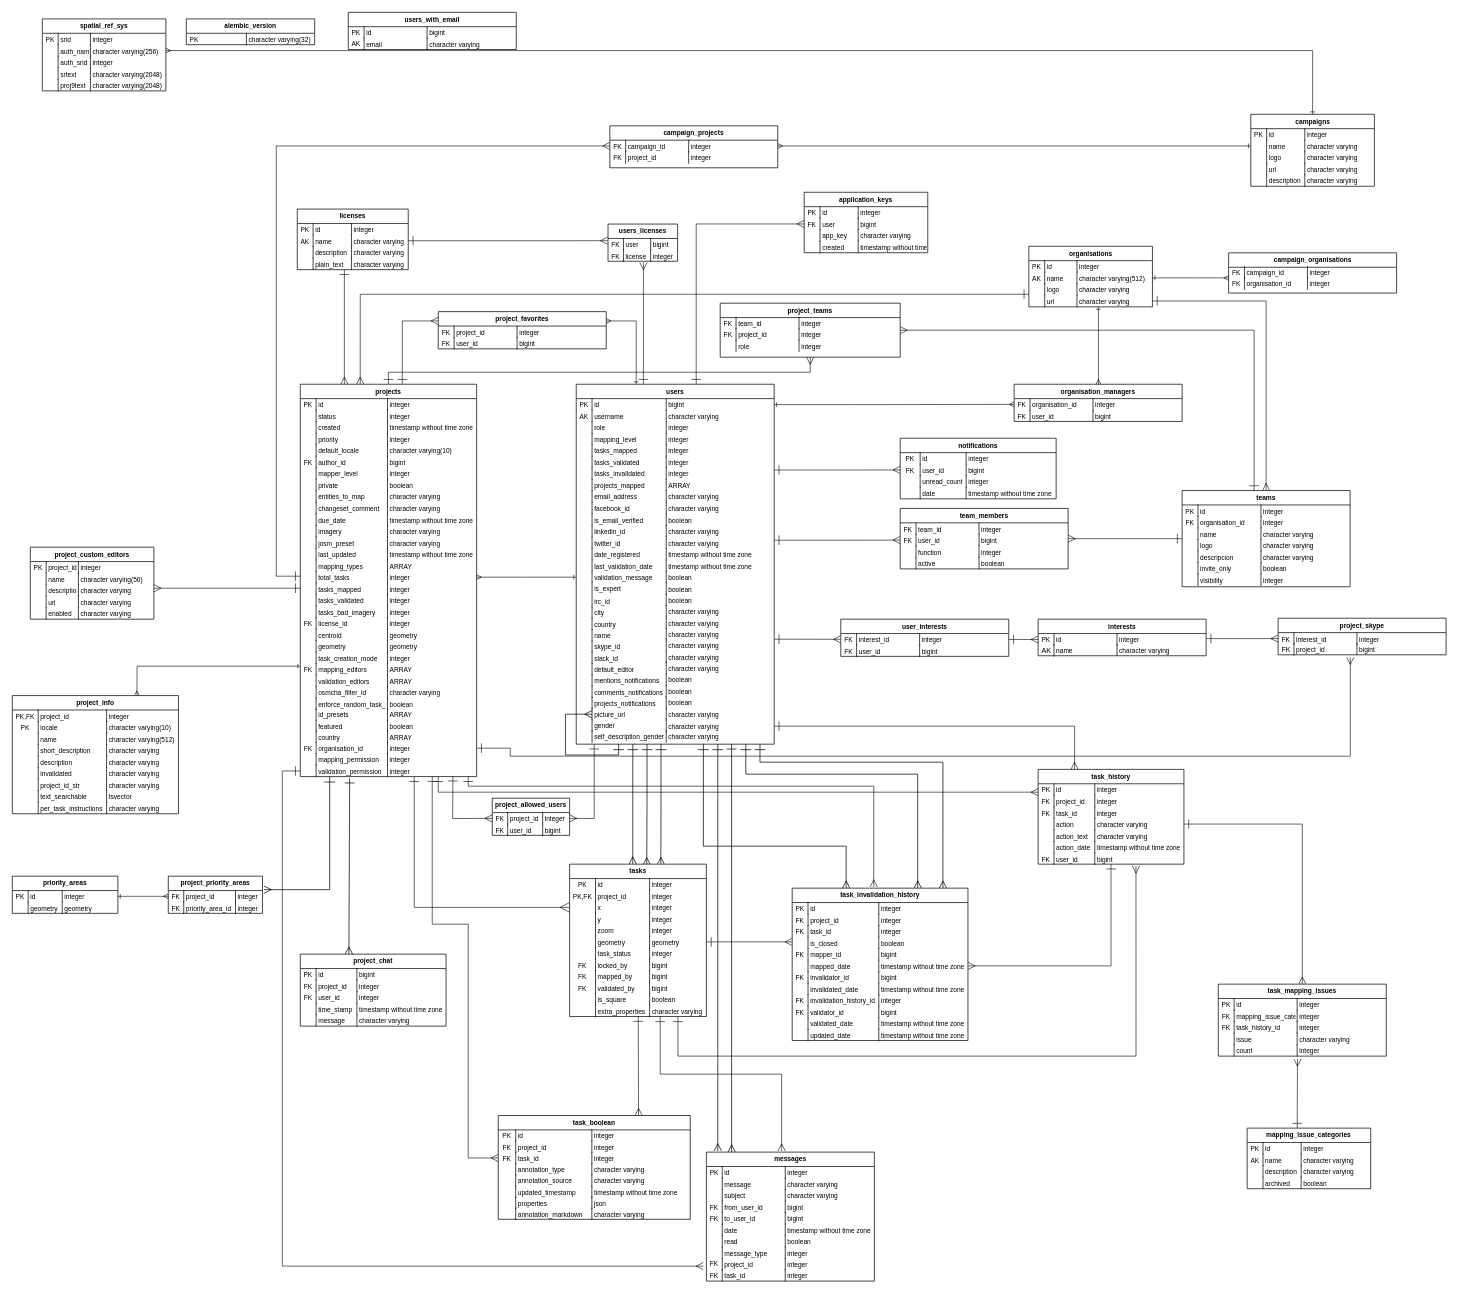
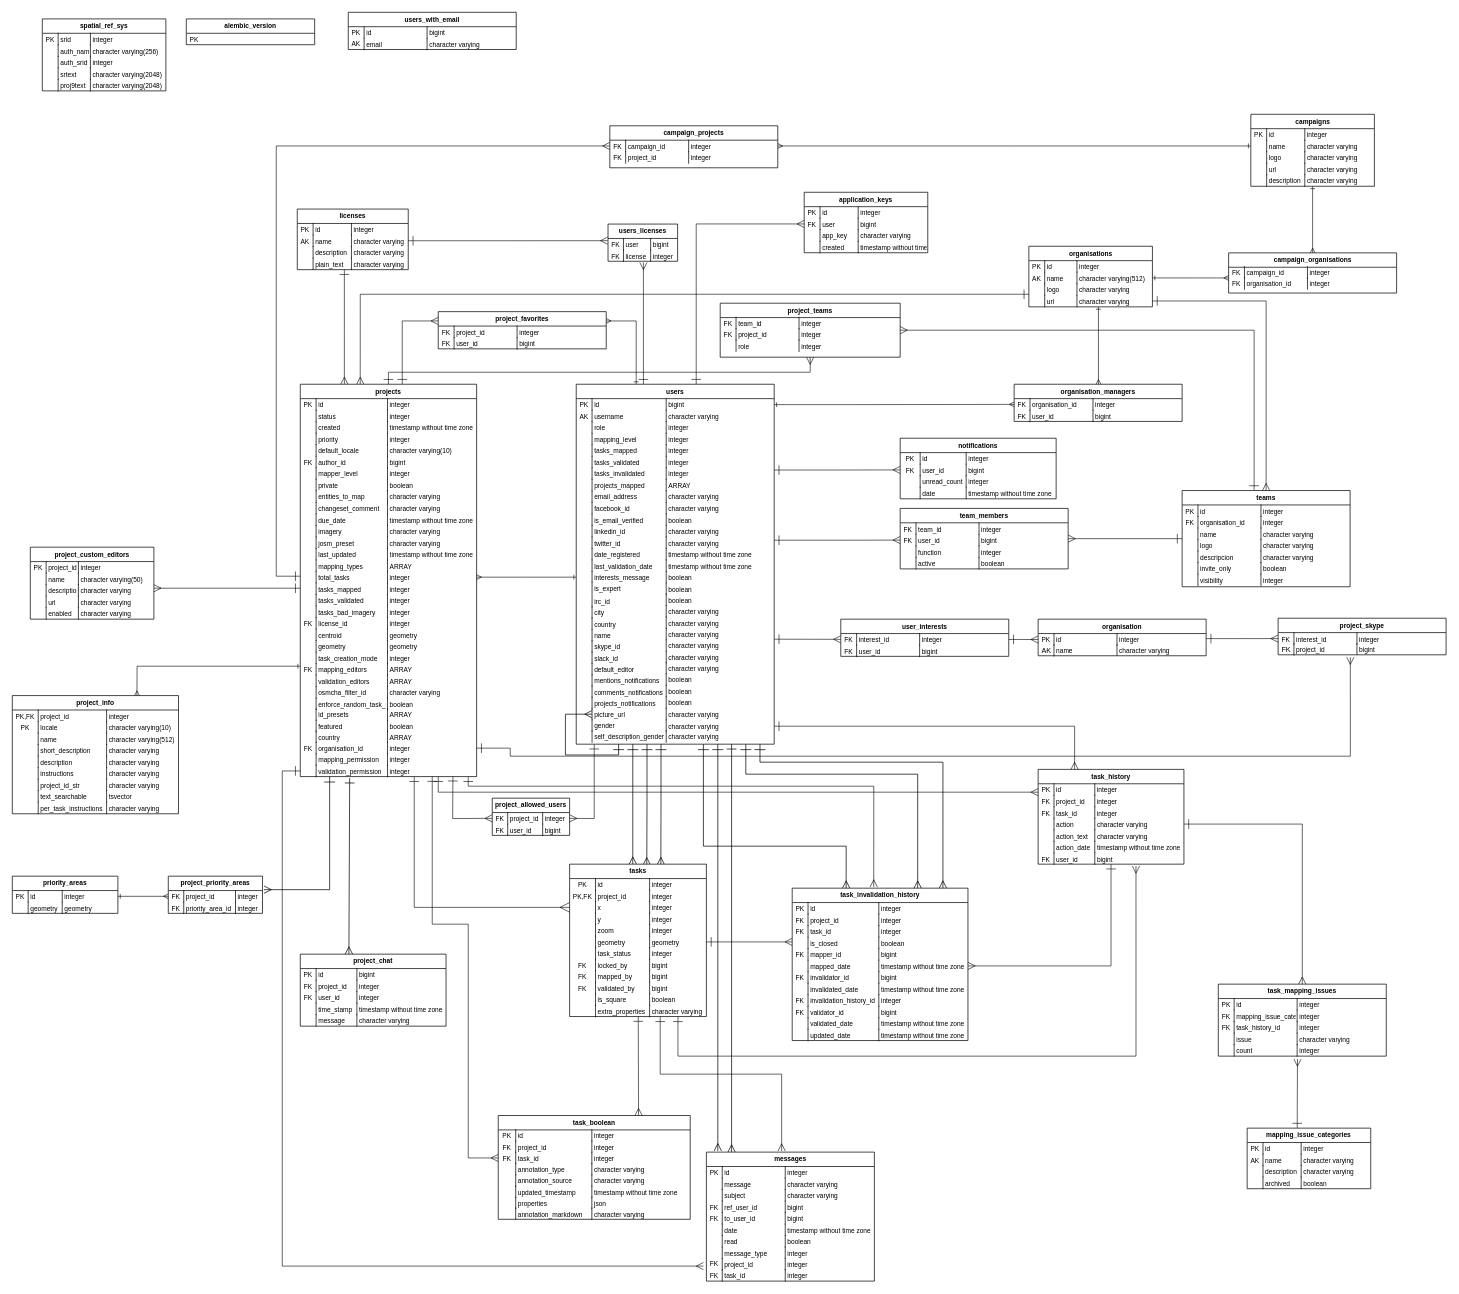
node "character varying(32)": removed
edge "character varying(256)" -- "campaigns": now "campaign_organisations" -- "campaigns"
node "validation_message": label "validation_message" -> "interests_message"
node "interests": label "interests" -> "organisation"
node "invalidated": label "invalidated" -> "instructions"
node "from_user_id": label "from_user_id" -> "ref_user_id"
